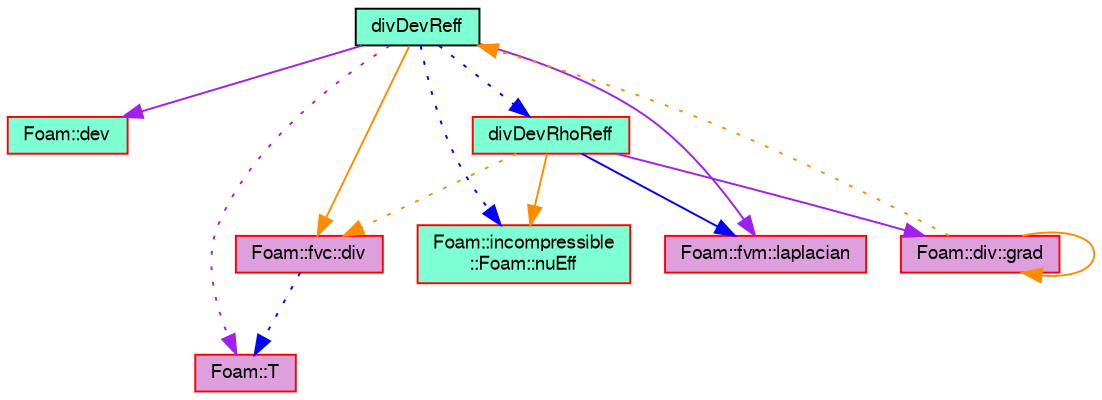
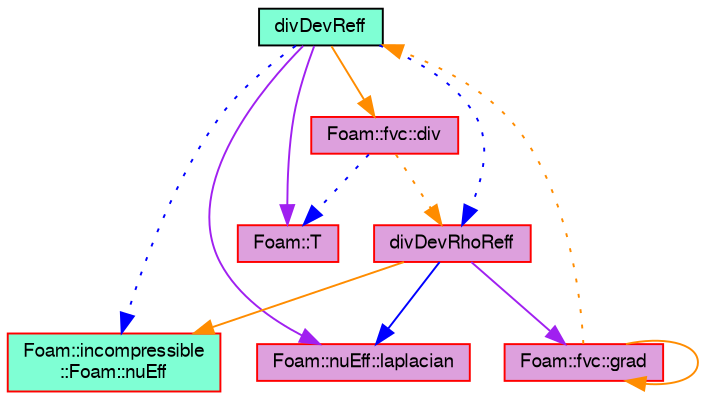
node "Foam::dev": removed
node "divDevRhoReff": fillcolor aquamarine -> plum
edge "divDevReff" -> "Foam::T": style dotted -> solid
edge "divDevRhoReff" -> "Foam::fvc::div": reversed
node "Foam::fvm::laplacian": label "Foam::fvm::laplacian" -> "Foam::nuEff::laplacian"
node "Foam::div::grad": label "Foam::div::grad" -> "Foam::fvc::grad"
